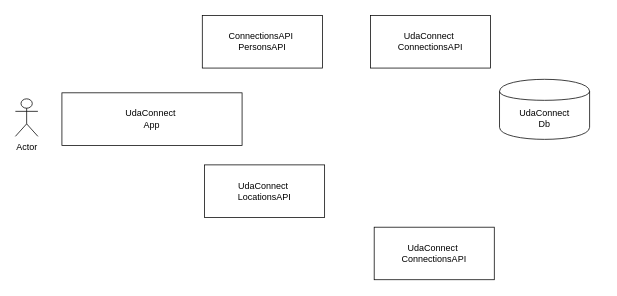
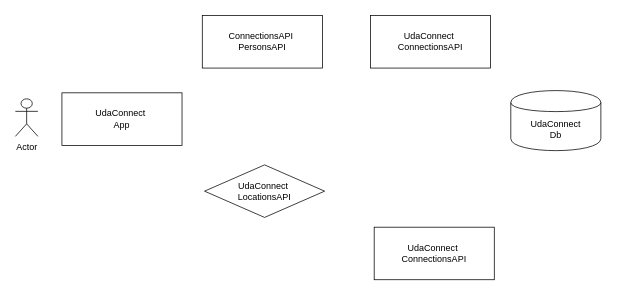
node "UdaConnect Db": moved (544, 109) -> (555, 120)
node "UdaConnect App": size 180x53 -> 120x53
node "UdaConnect LocationsAPI": shape rectangle -> diamond
